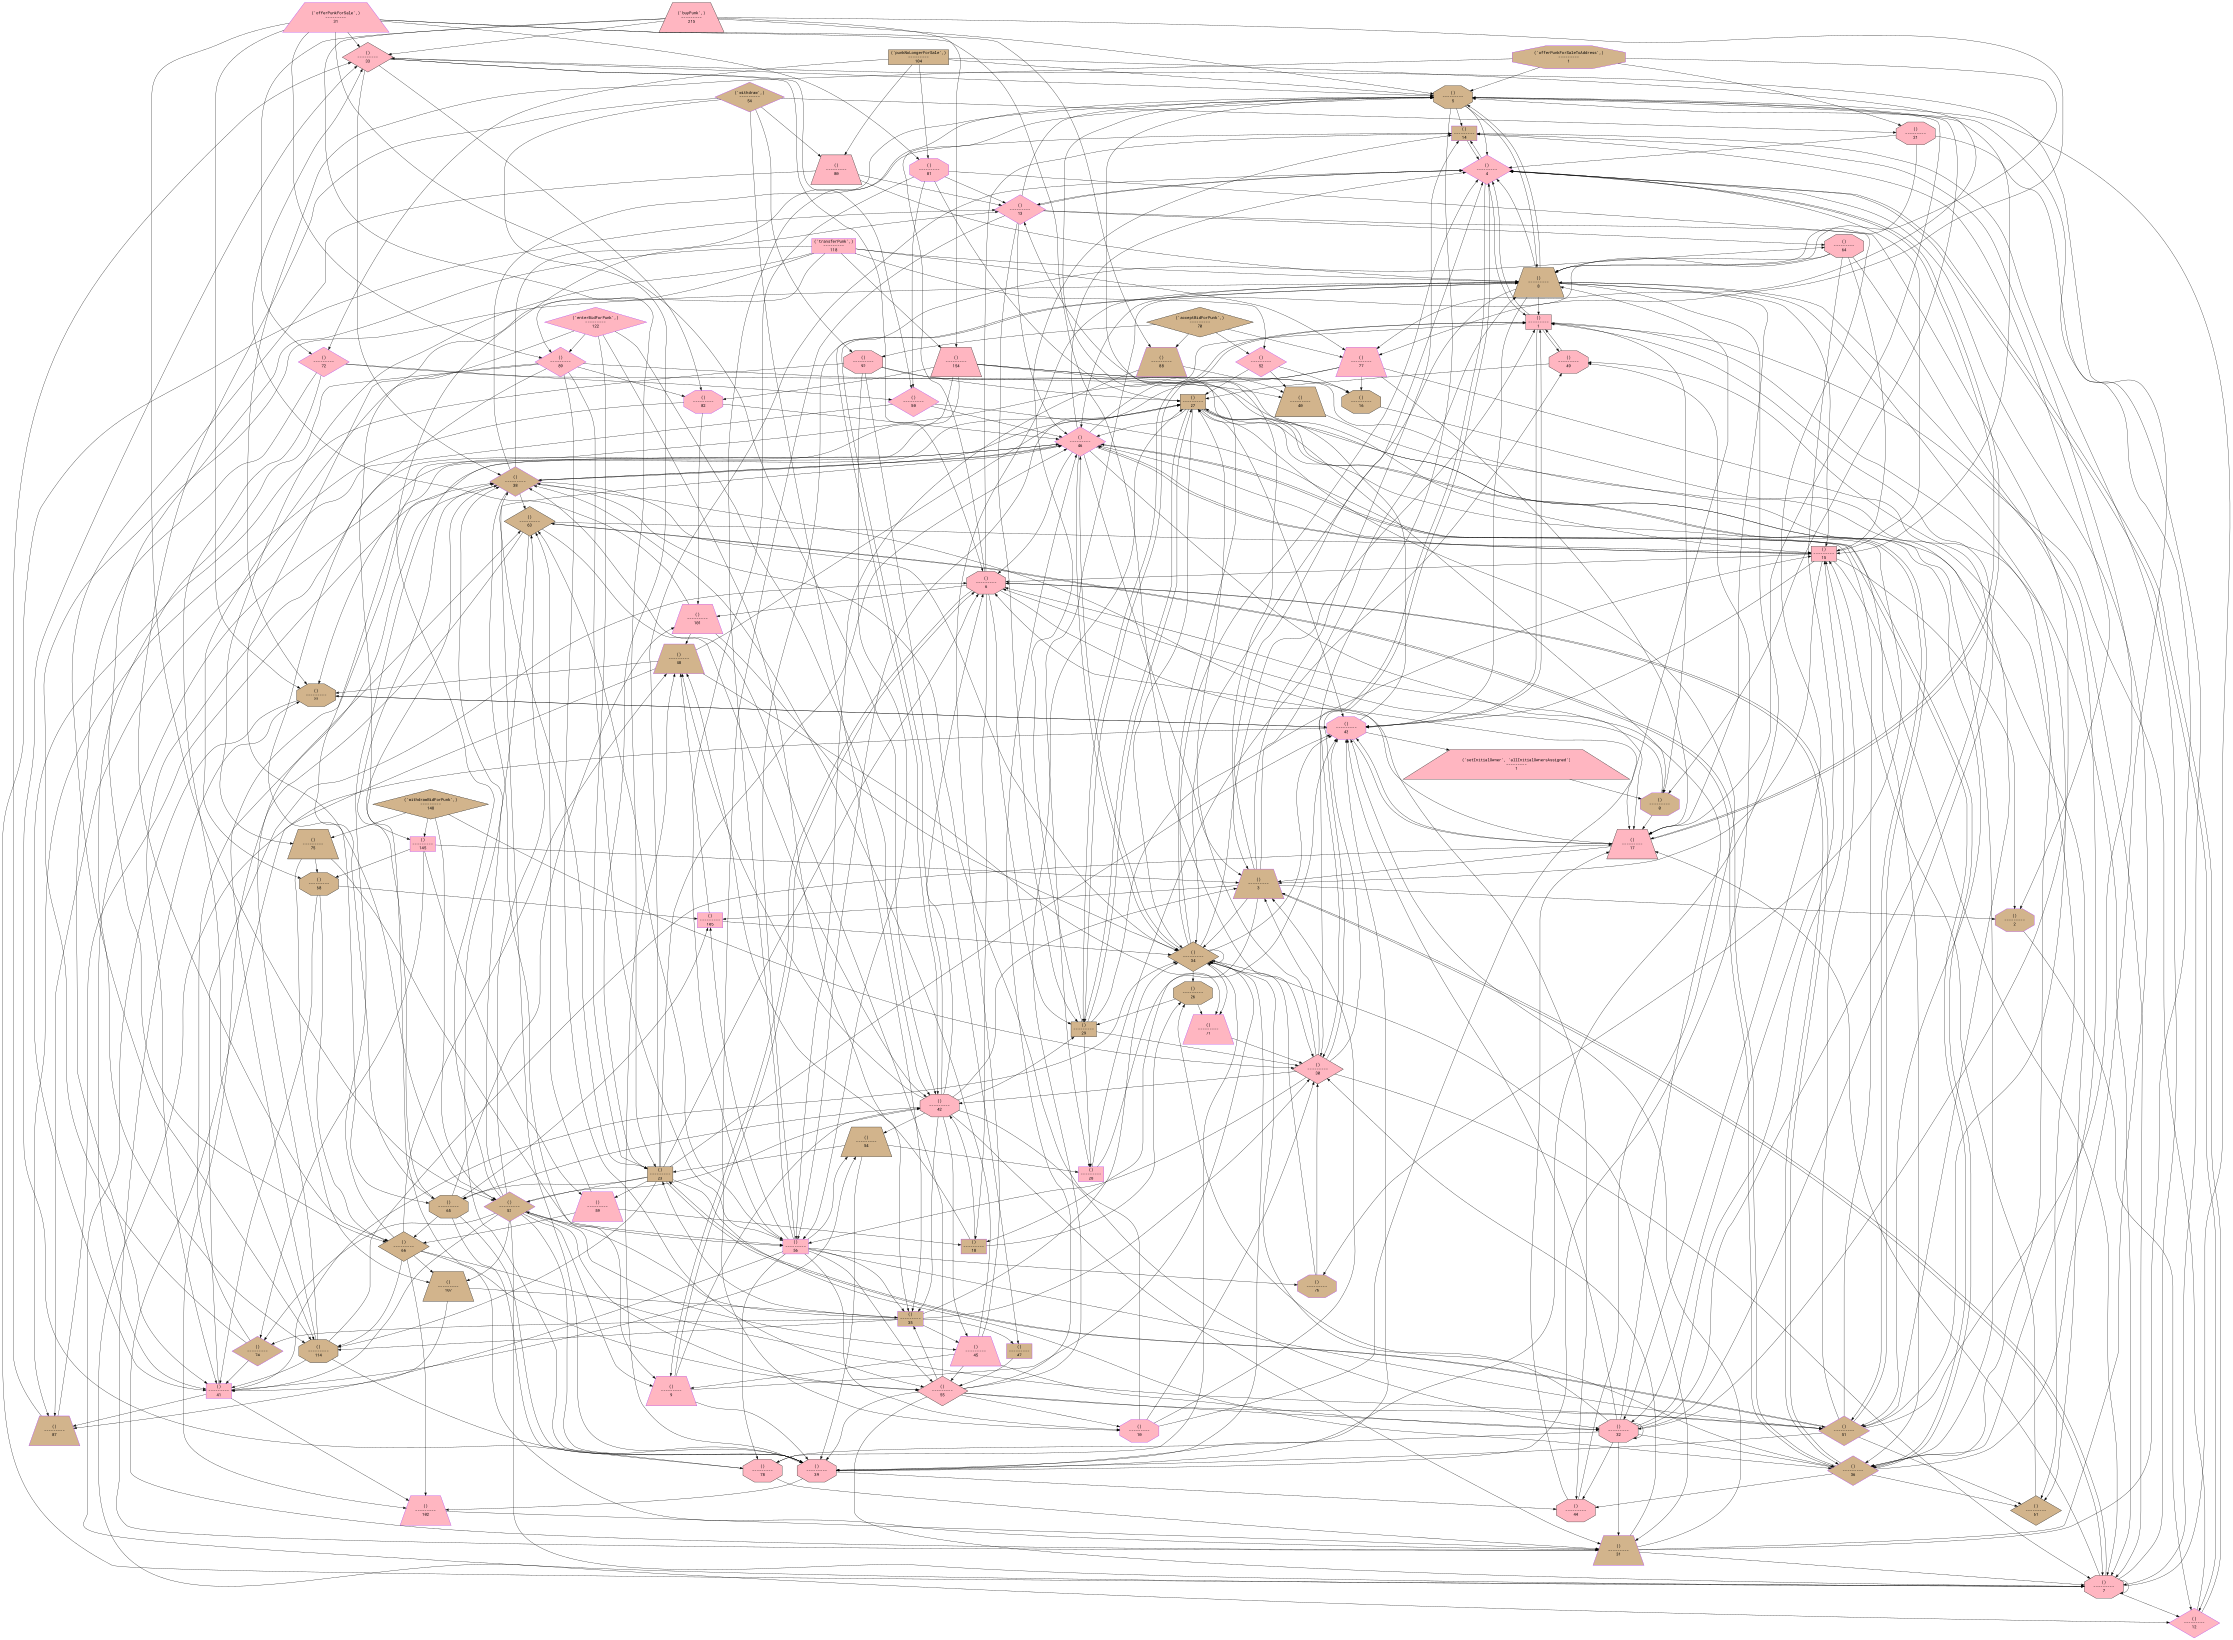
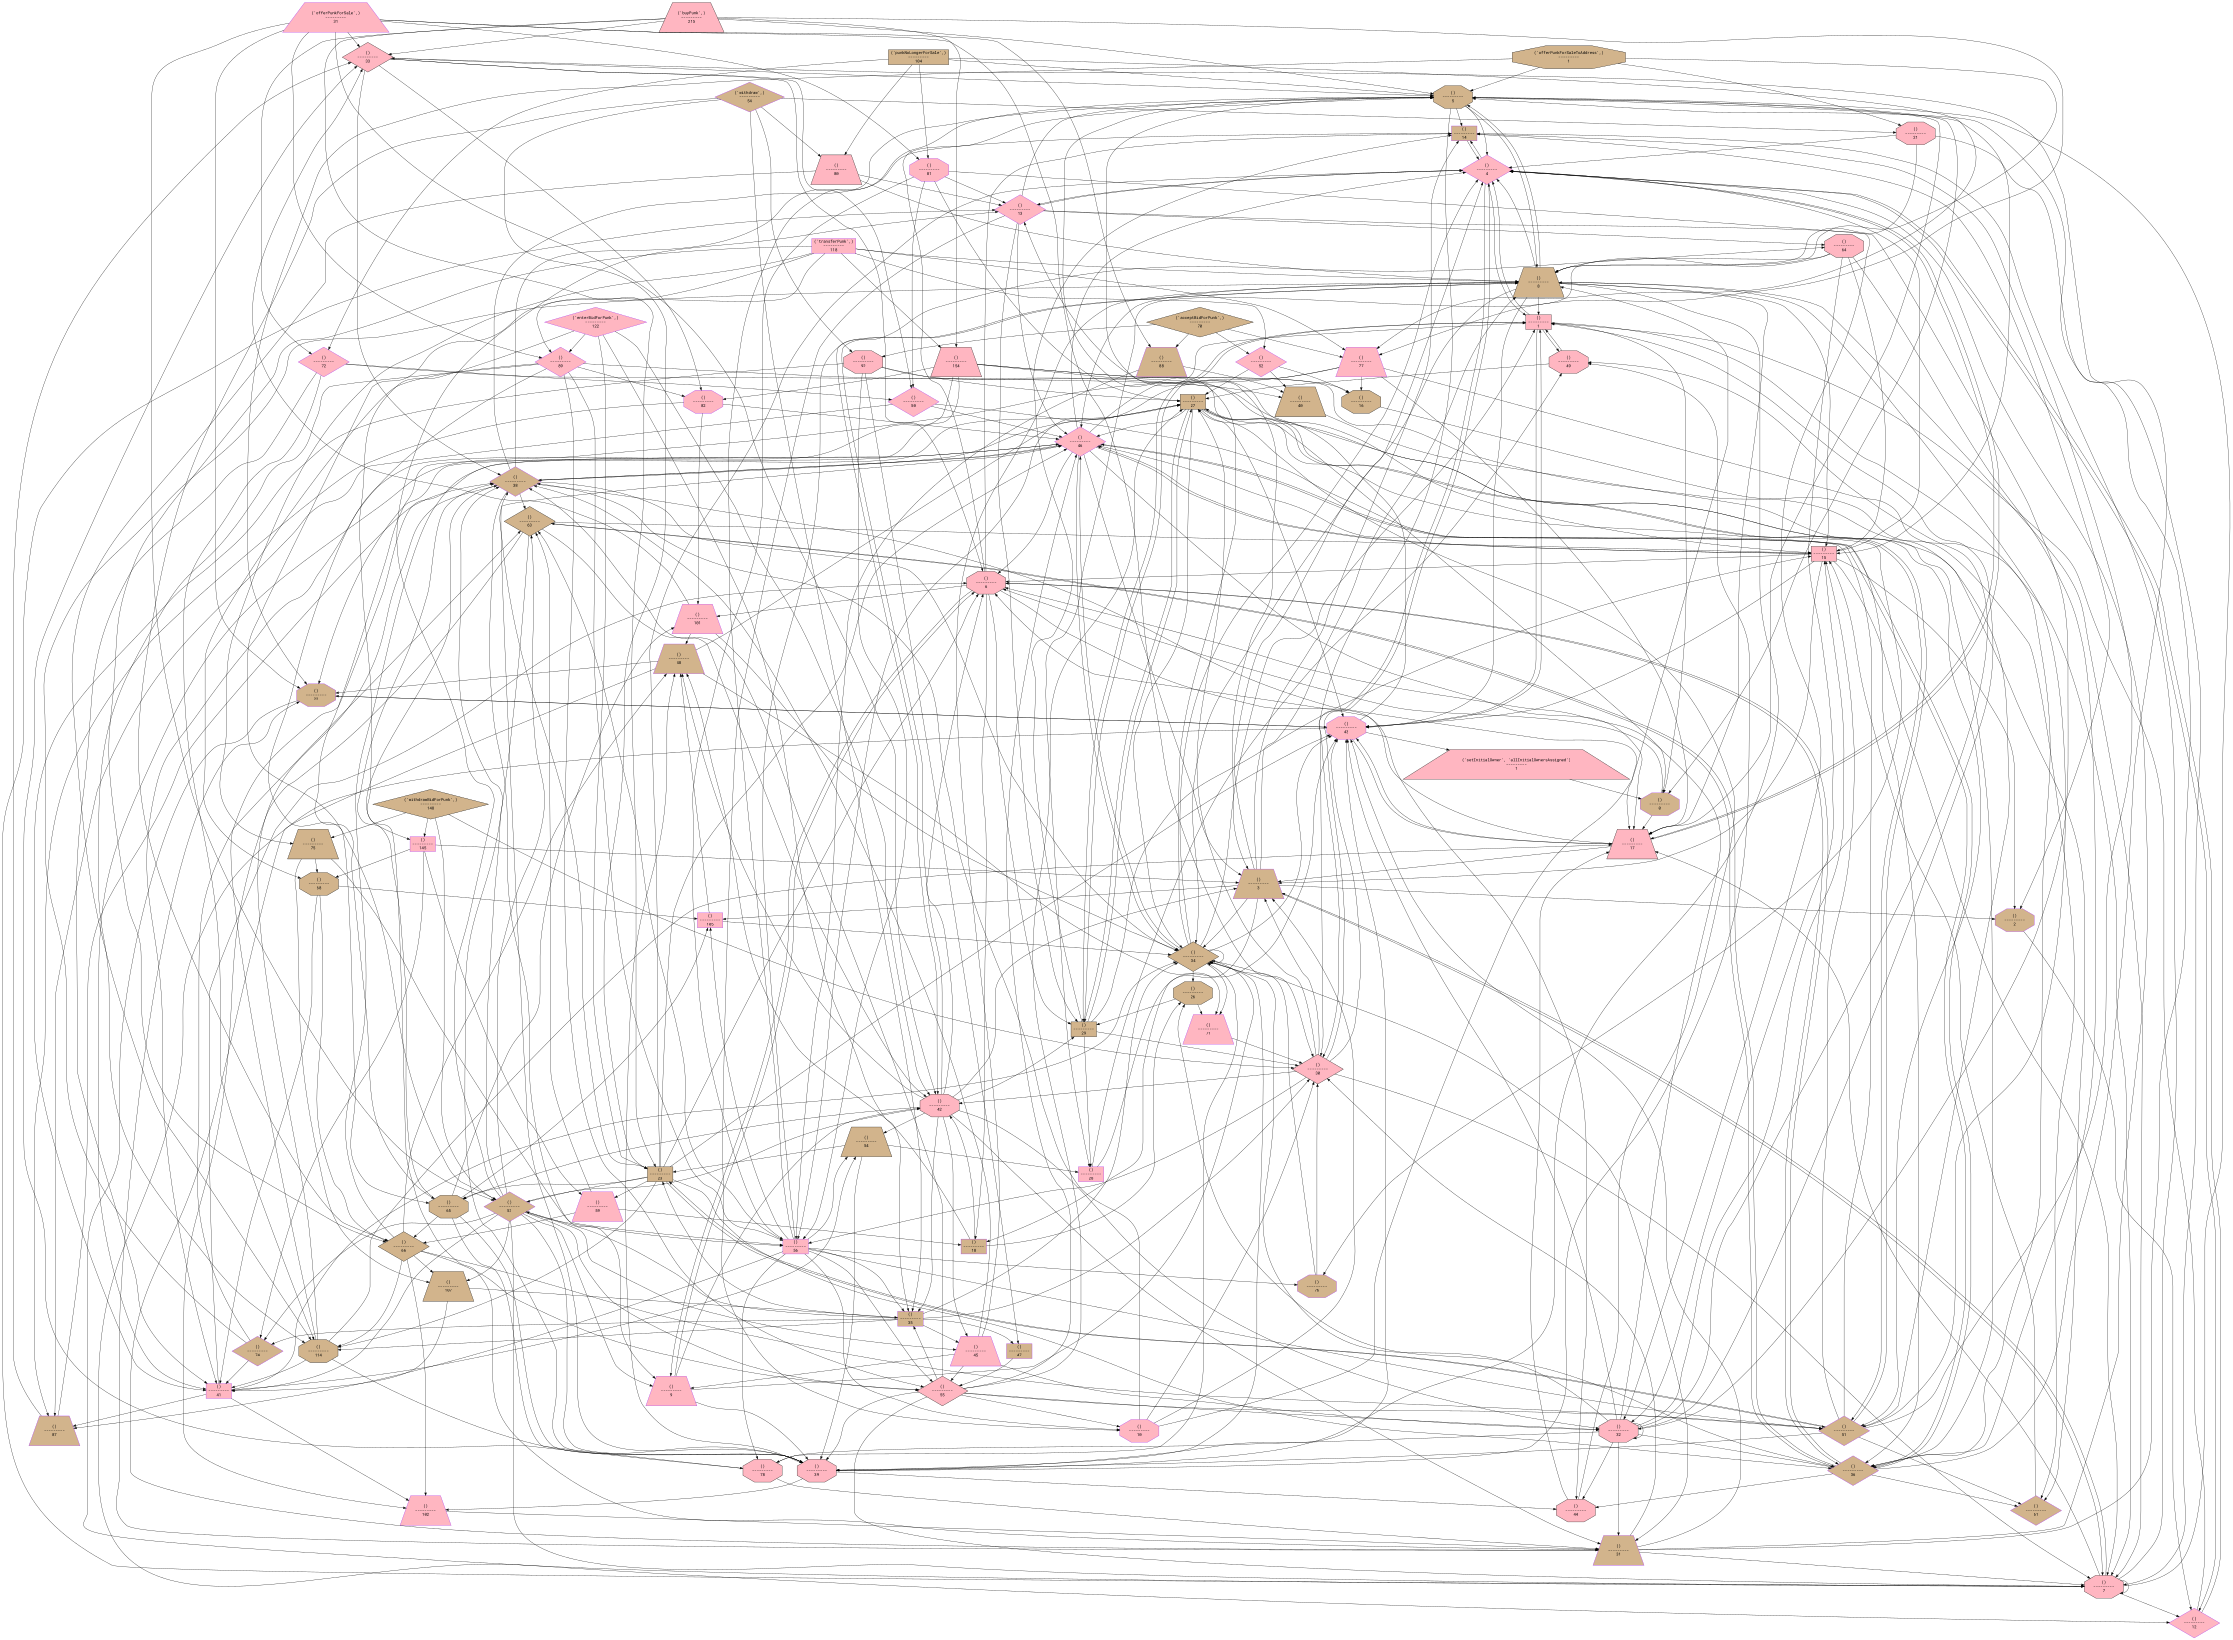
node "('offerPunkForSaleToAddress',) --------- 1": color purple -> black
node "() --------- 22": color black -> purple
node "() --------- 61": color black -> purple
